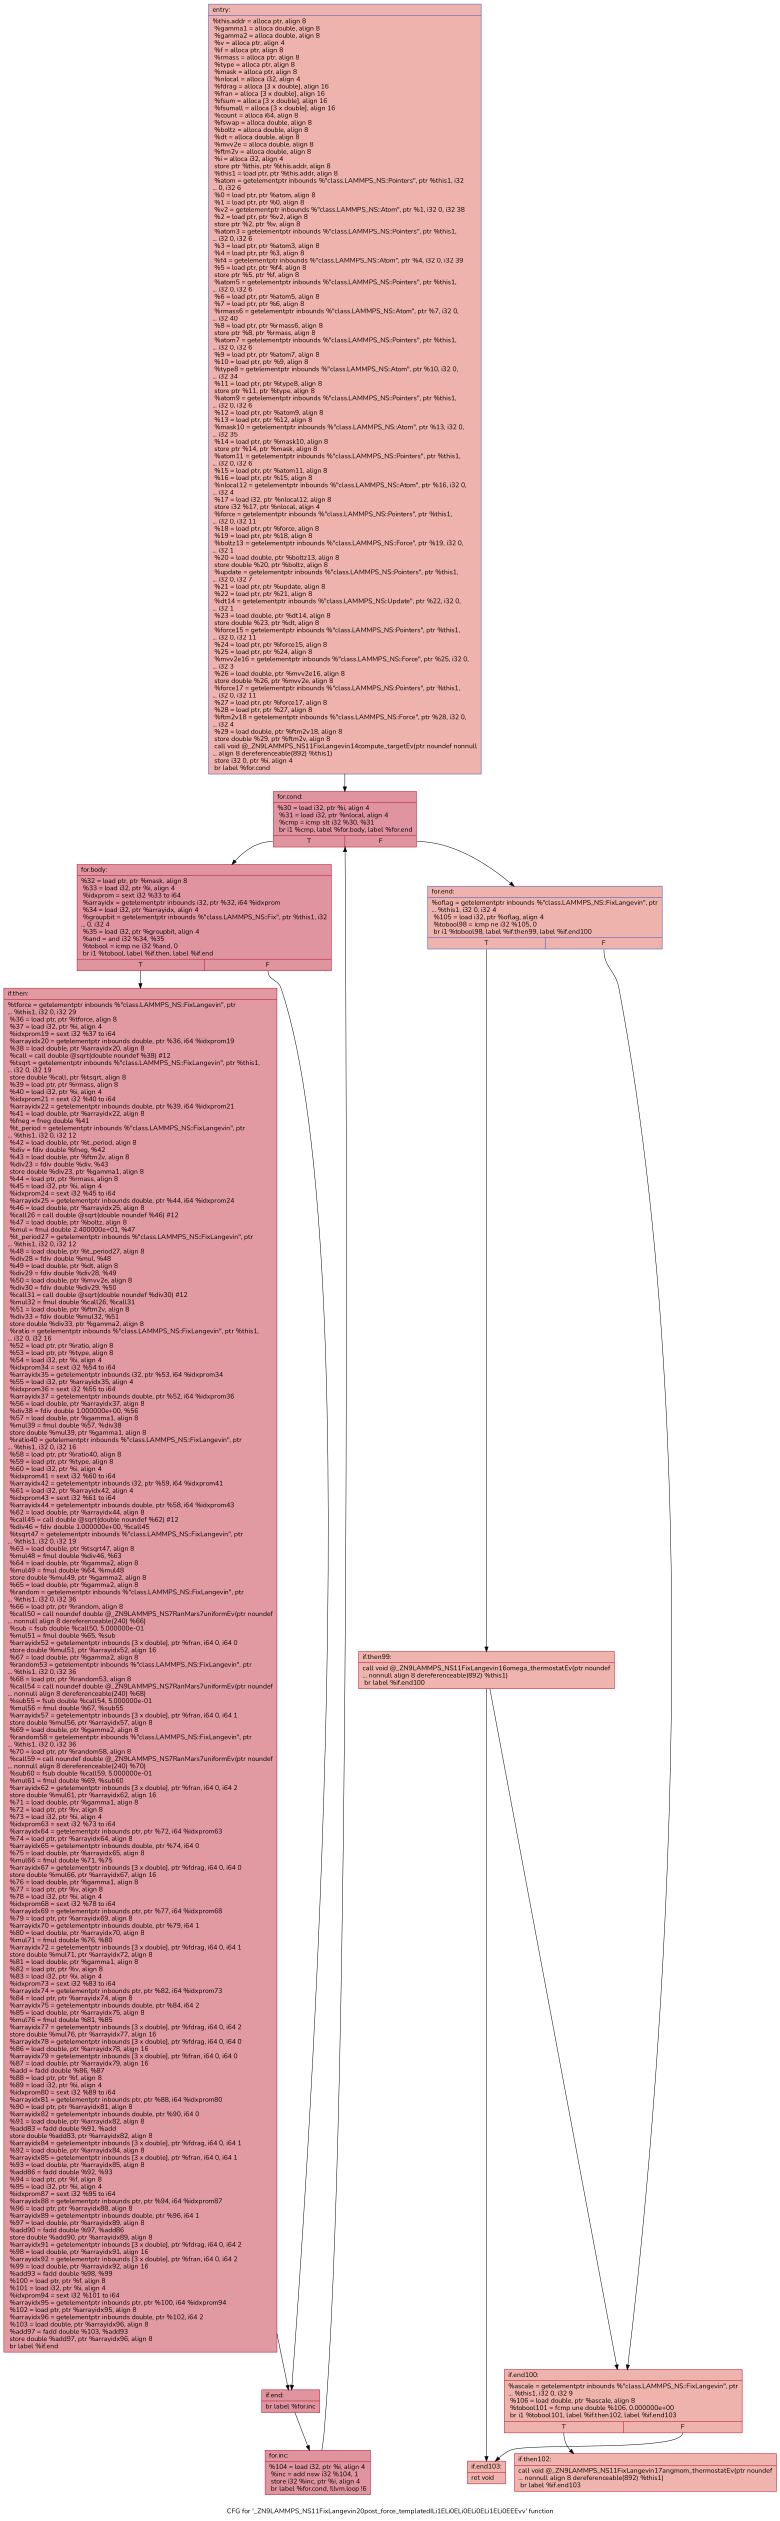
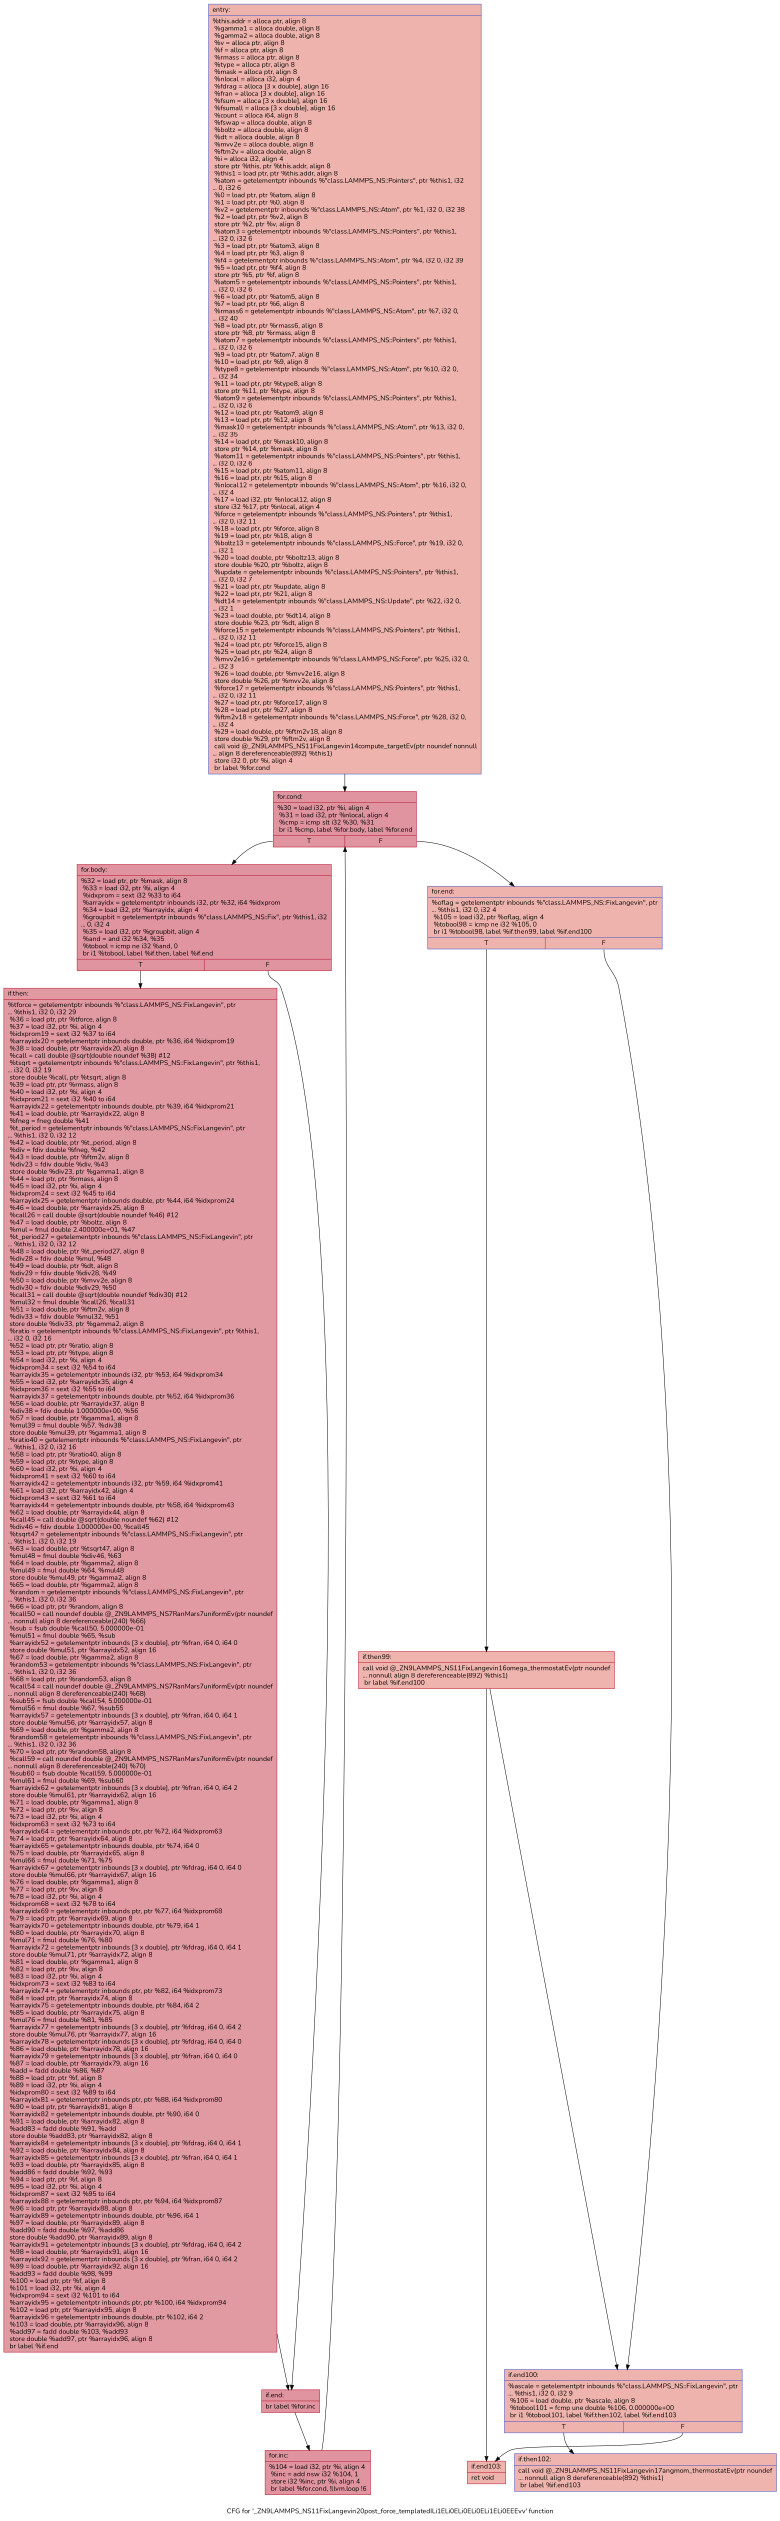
node "entry:": text "%v = alloca ptr, align 4" -> "%v = alloca ptr, align 8"
node "if.end100:": color #b70d28ff -> #3d50c3ff
node "if.then102:": color #b70d28ff -> #3d50c3ff
